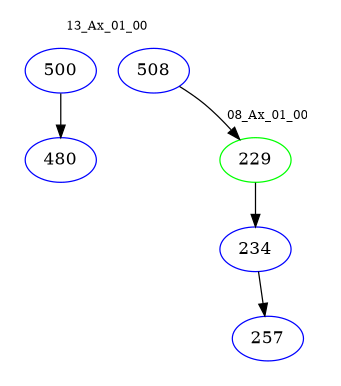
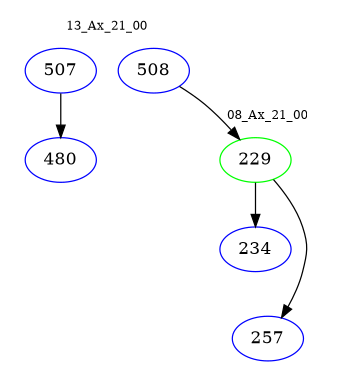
cluster "13_Ax_01_00": label "13_Ax_01_00" -> "13_Ax_21_00"
node "500": label "500" -> "507"
cluster "08_Ax_01_00": label "08_Ax_01_00" -> "08_Ax_21_00"
edge "234" -> "257": now "229" -> "257"
